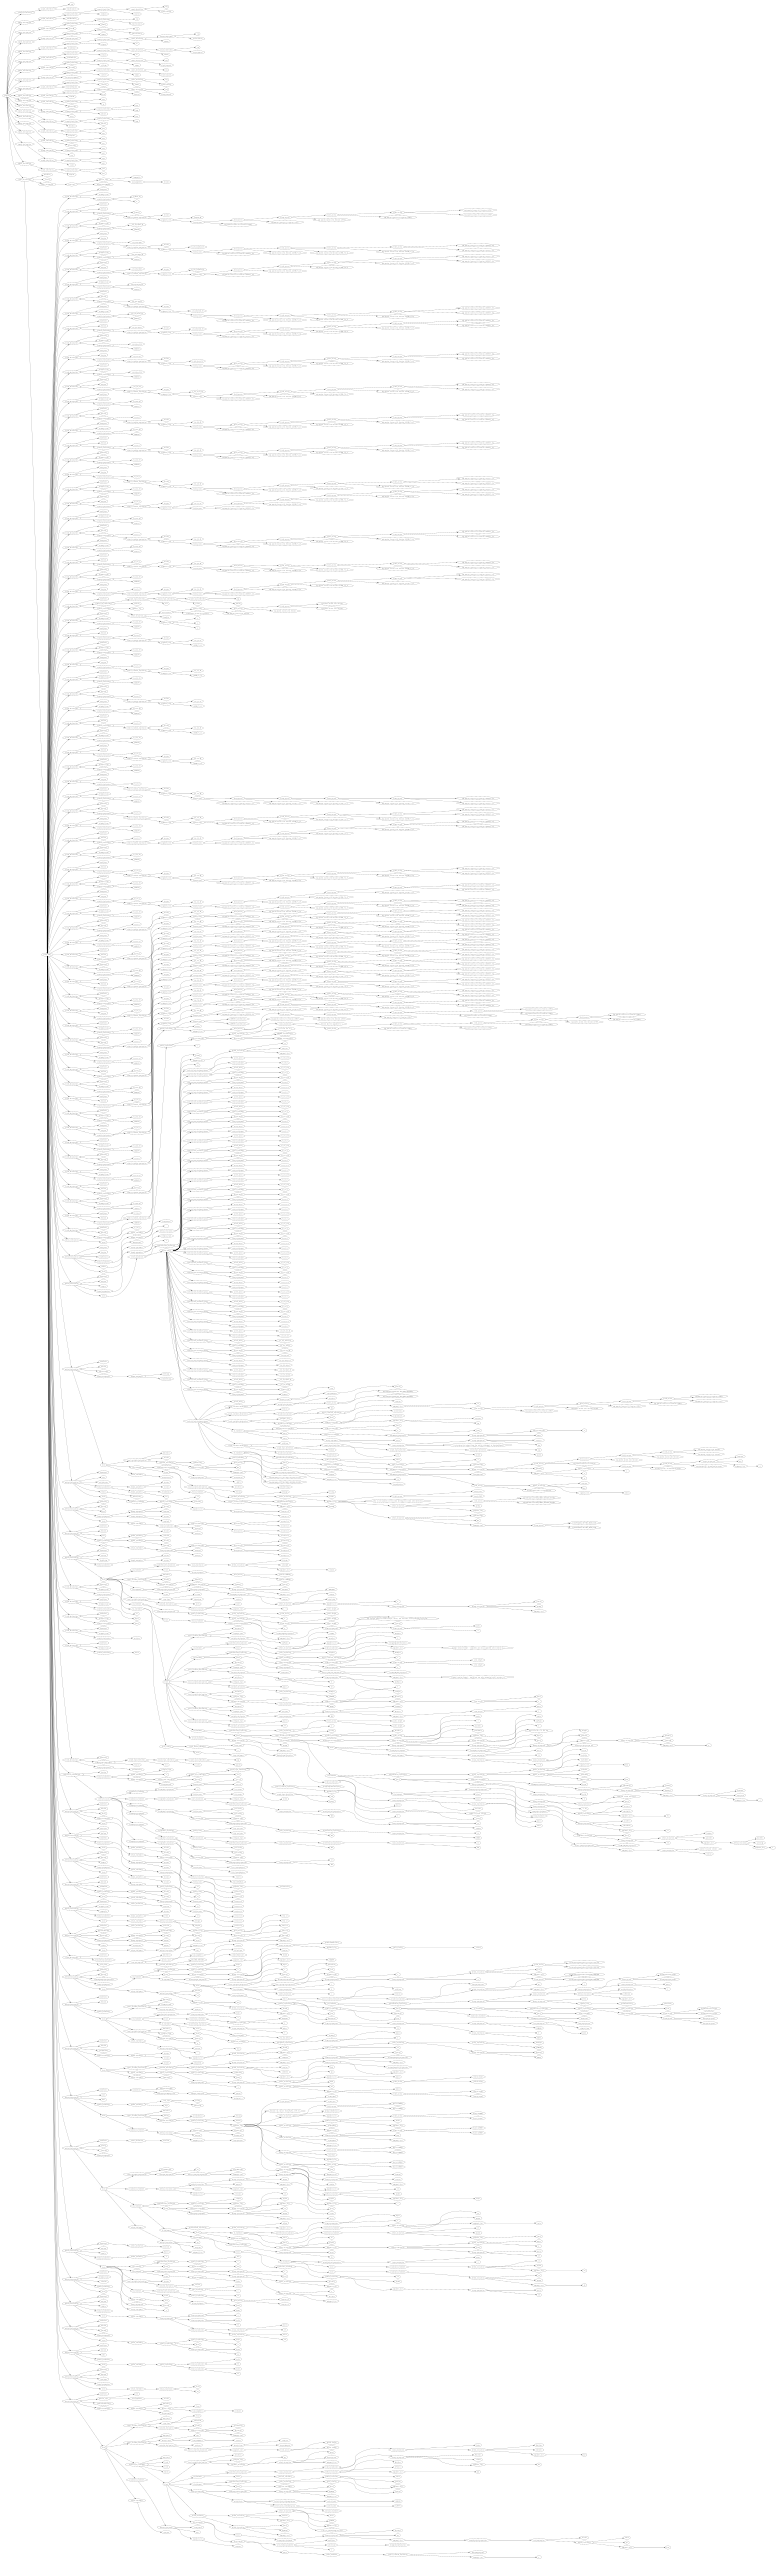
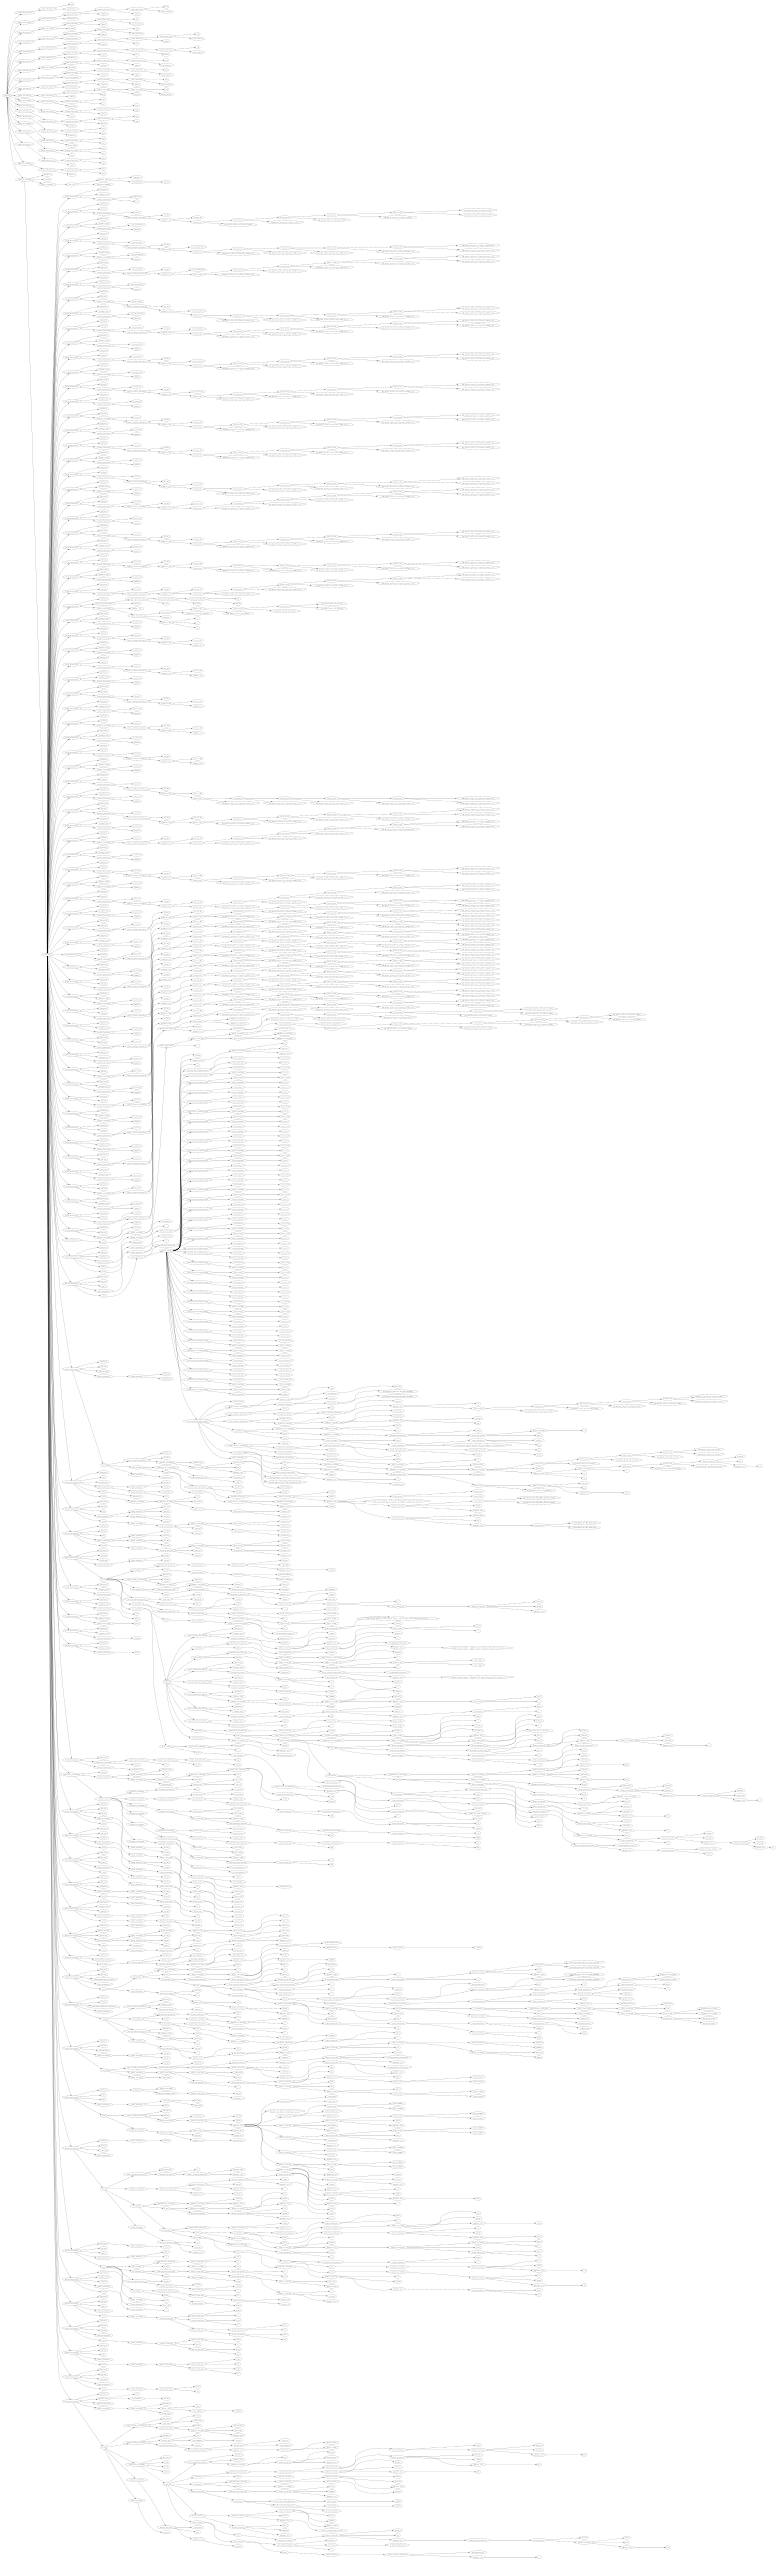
node "minimumIndexCompatibilityVersion": added
